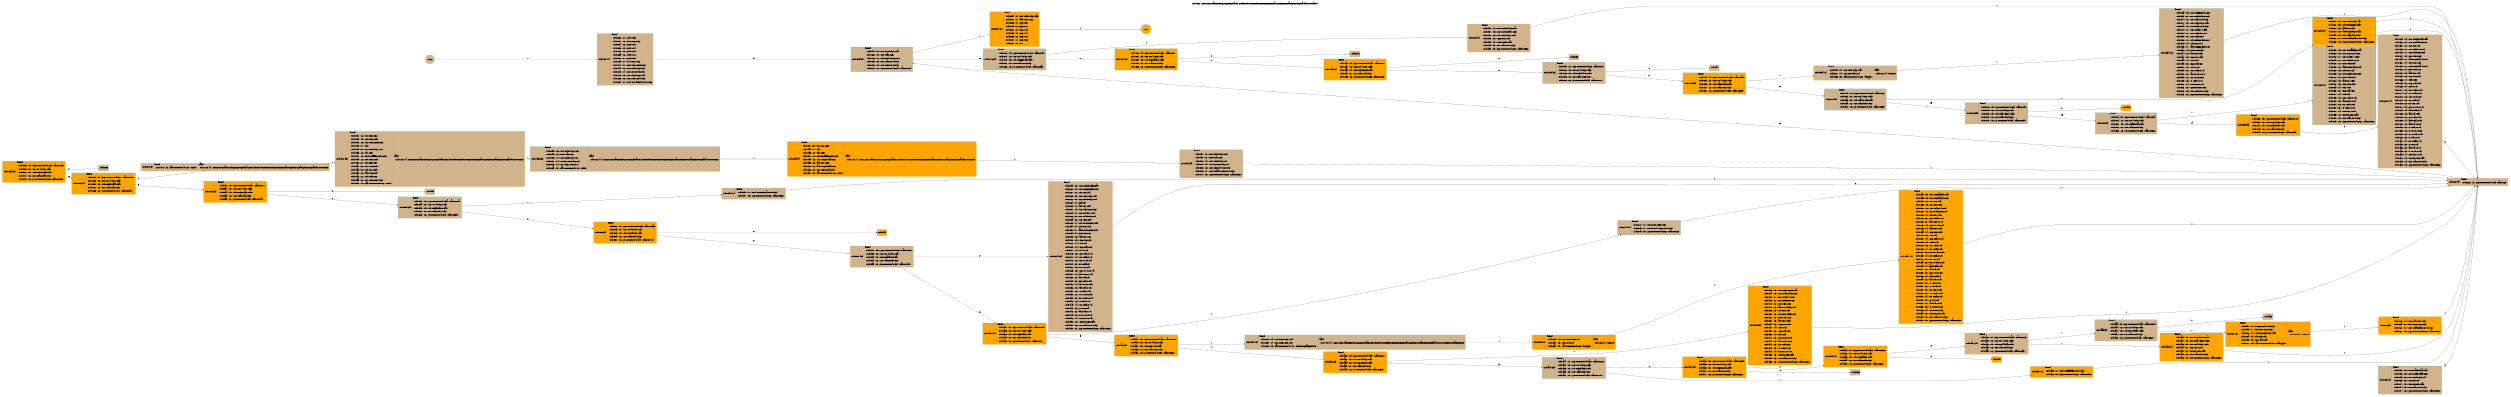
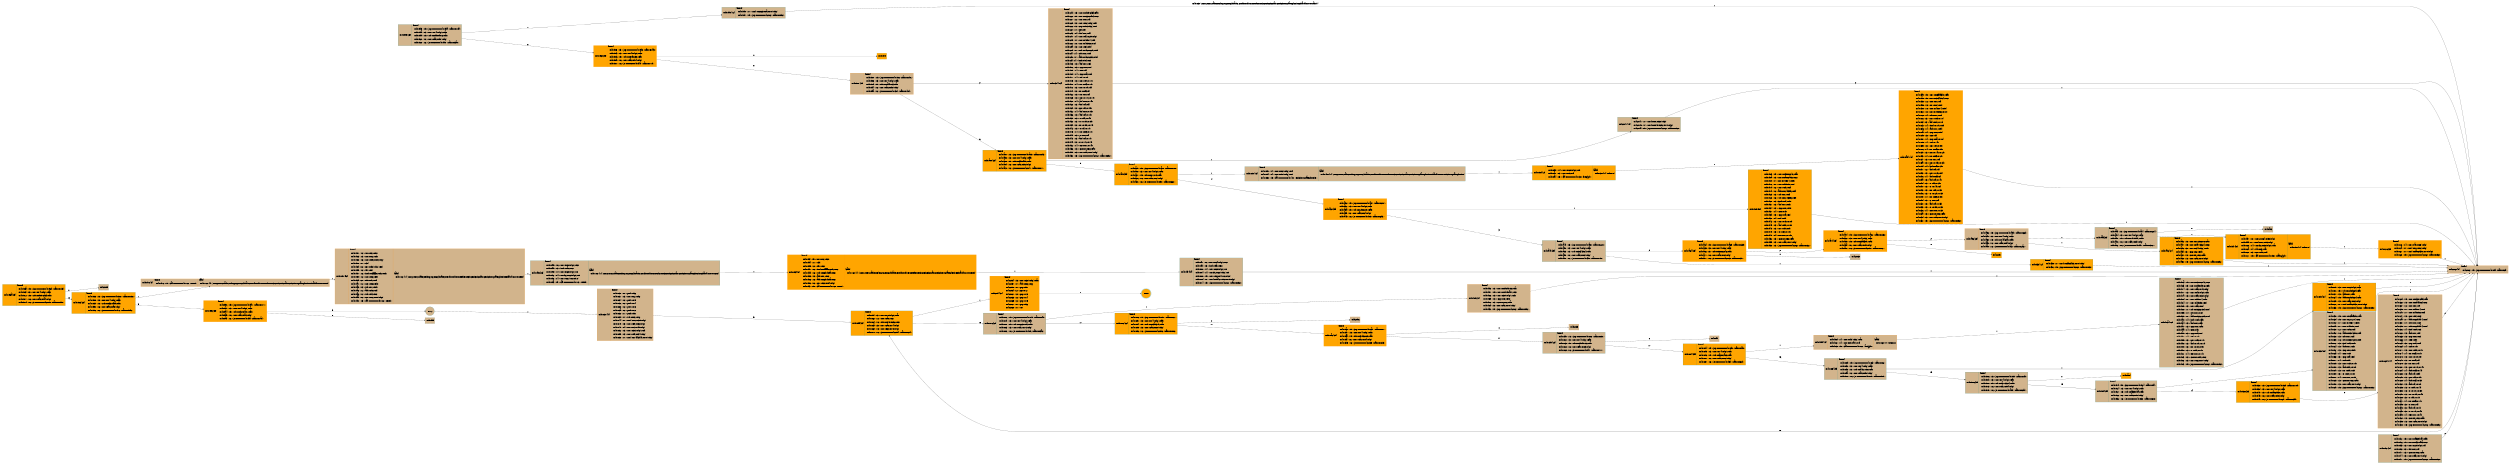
node "0x40185f [23]": fillcolor tan -> orange
edge "0x40199c [25]" -> "0x4019b5 [25]": now "0x40199c [25]" -> "Entry"
